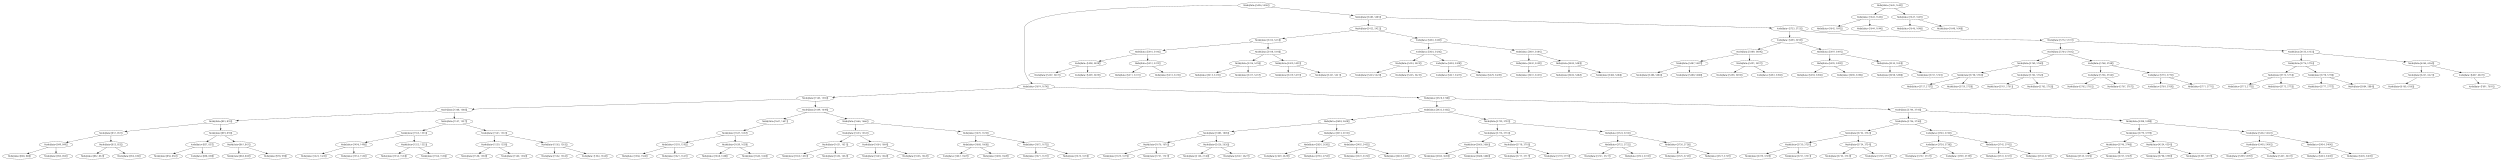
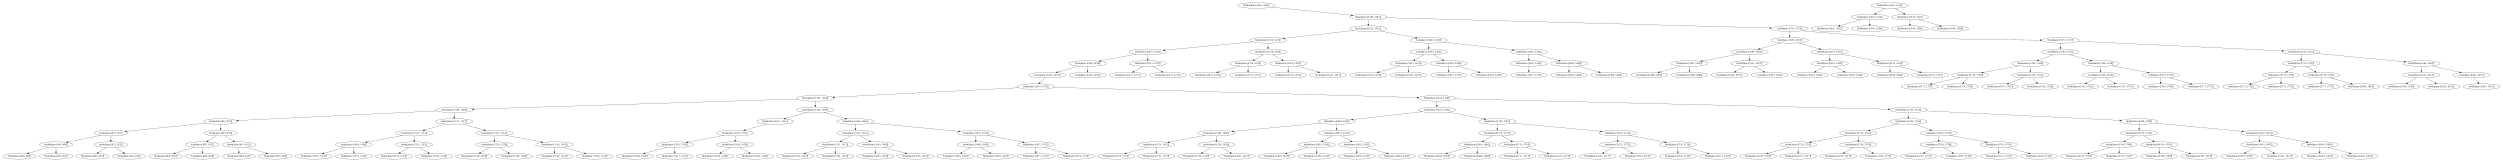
edge "Node{data=[5406, 5406]}" -> "Node{data=[1674, 1674]}": now "Node{data=[5407, 5407]}" -> "Node{data=[1674, 1674]}"
node "Node{data=[6226, 6226]}": added
